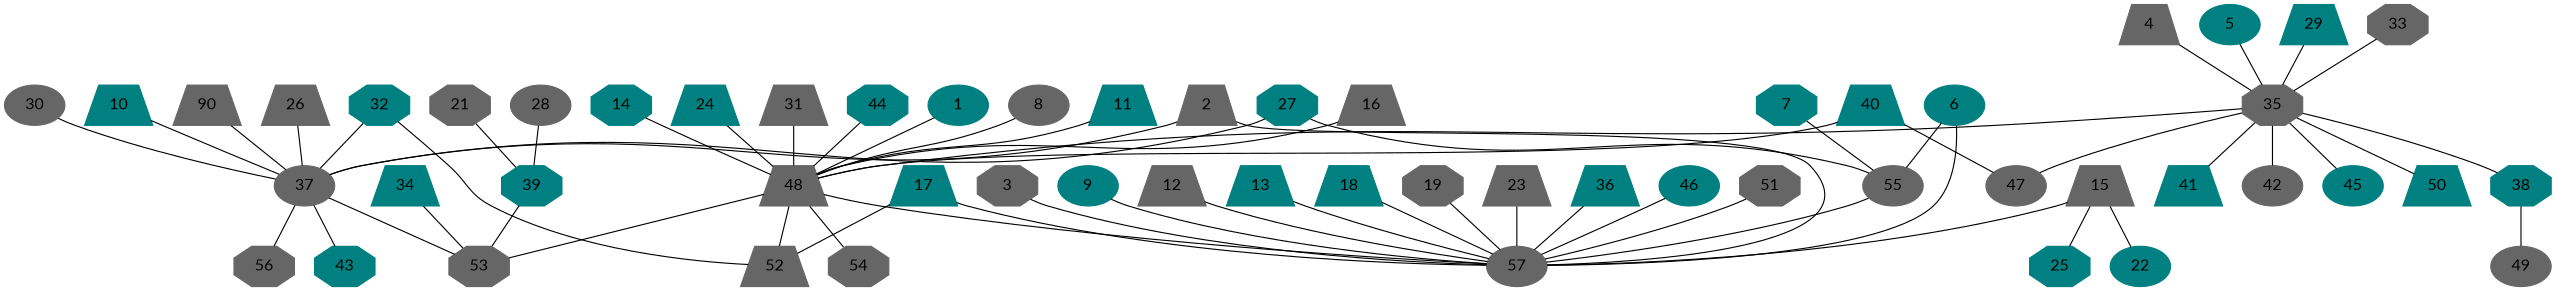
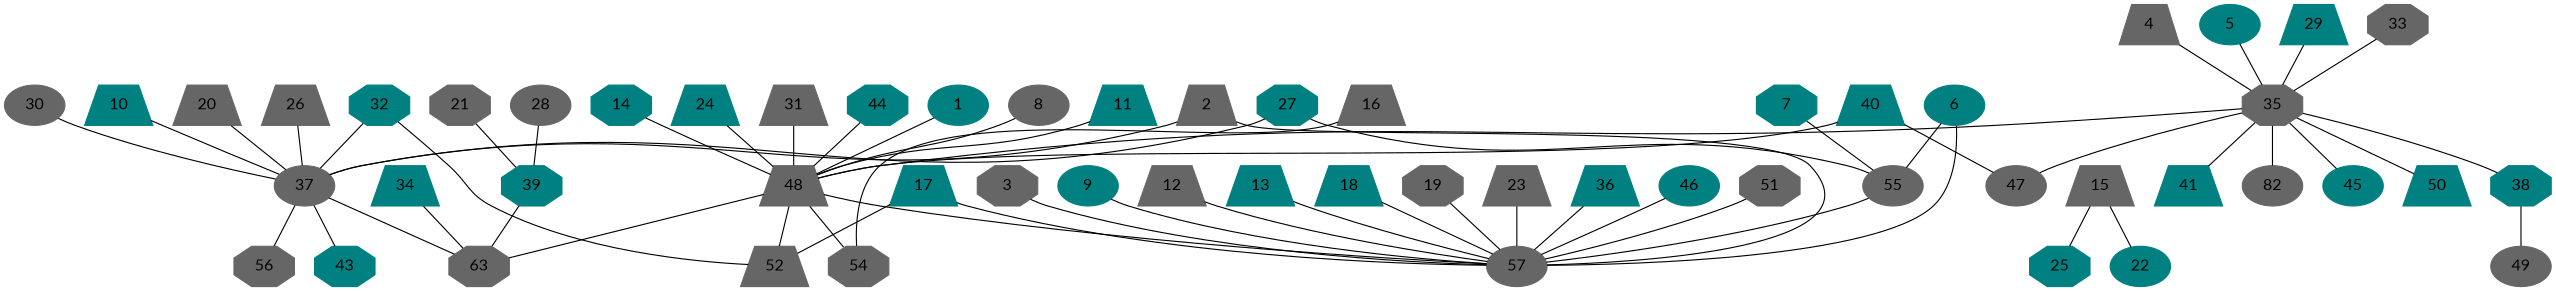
node "90": label "90" -> "20"
edge "16" -- "48": now "16" -- "54"
node "42": label "42" -> "82"
edge "15" -- "57": removed
node "53": label "53" -> "63"
